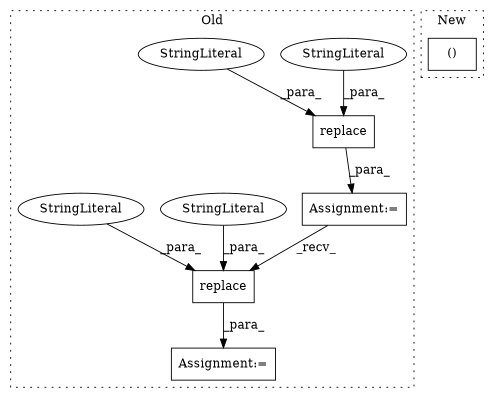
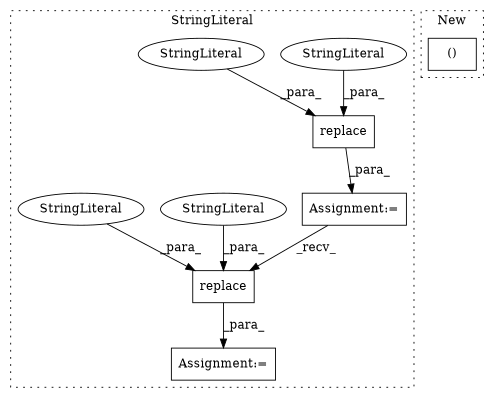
cluster "Old": label "Old" -> "StringLiteral"
